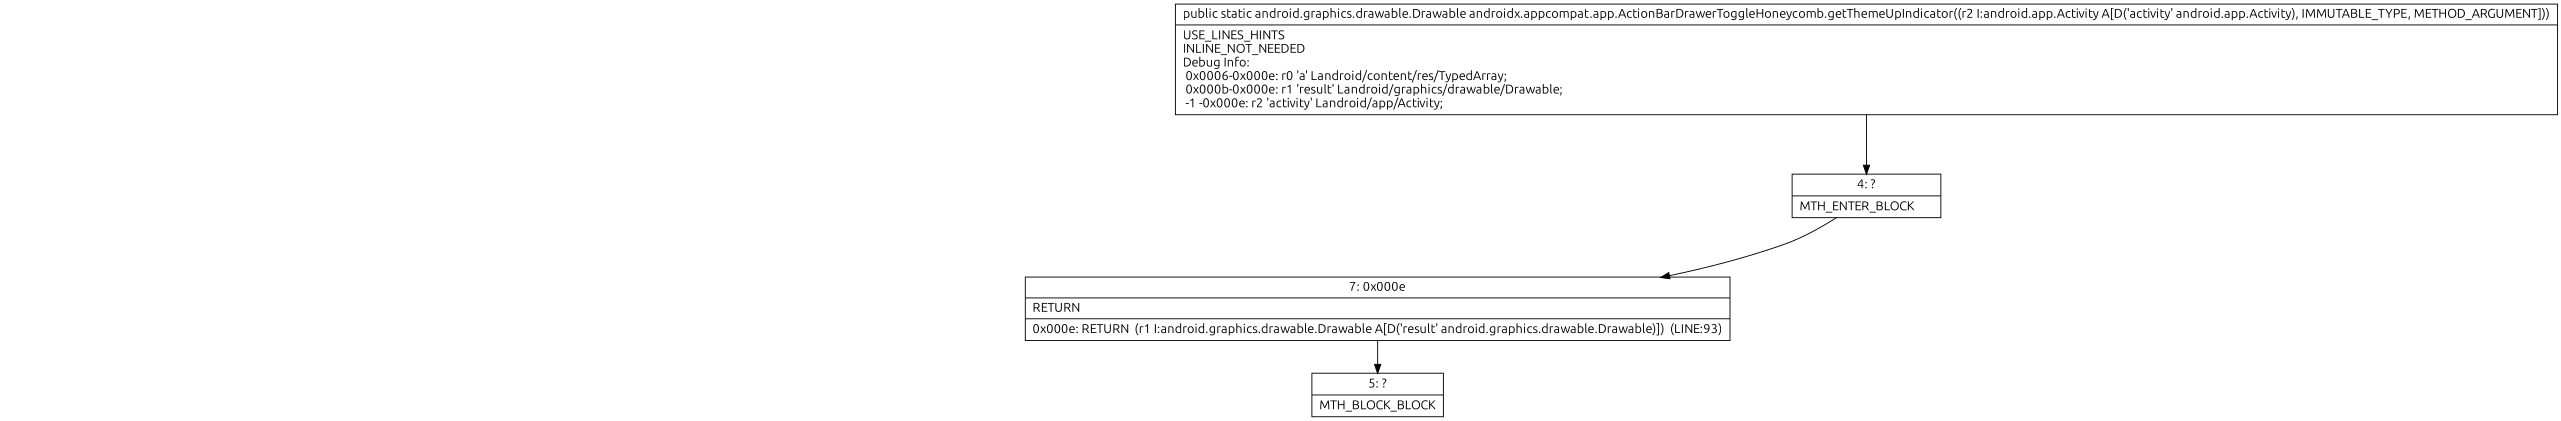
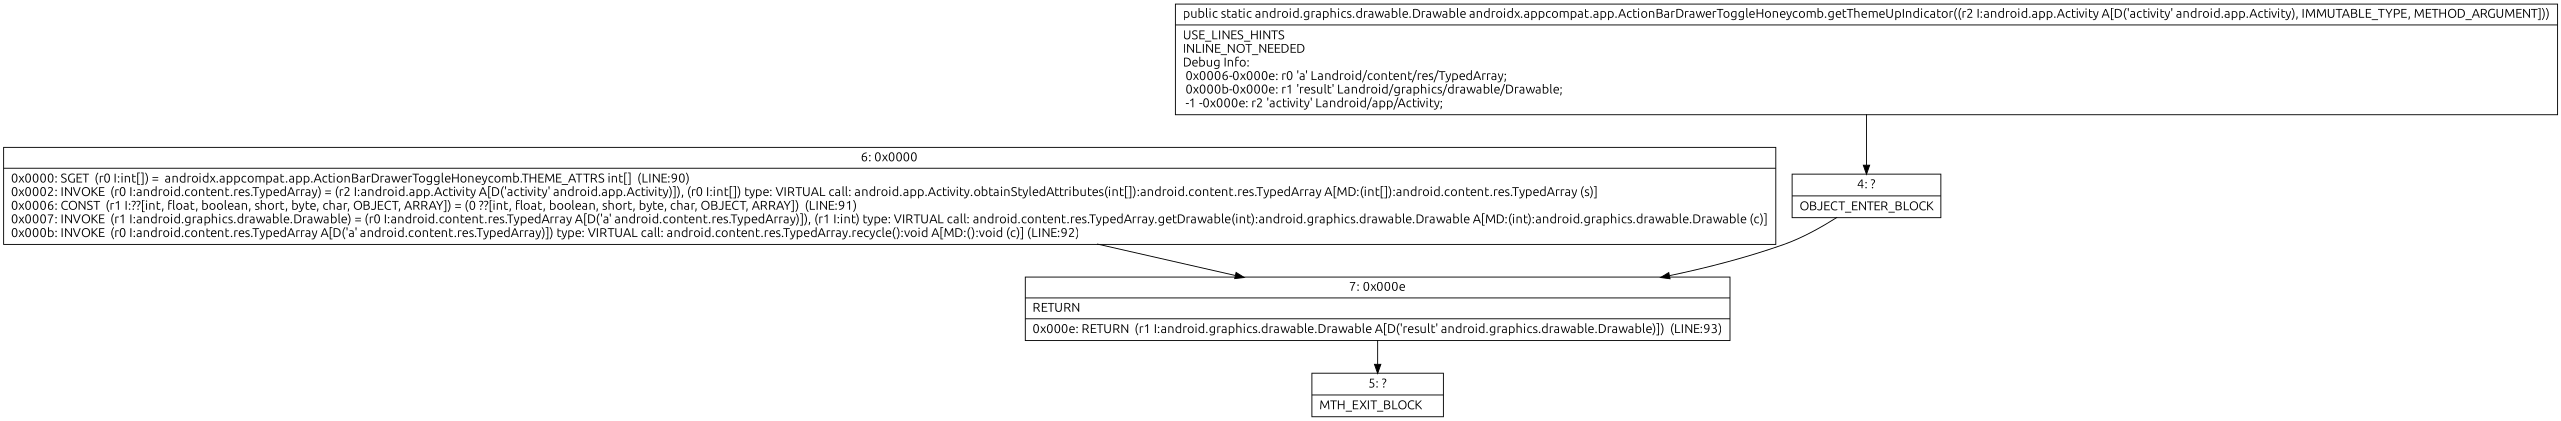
node "6: 0x0000": added
node "4: ?": text "MTH_ENTER_BLOCK" -> "OBJECT_ENTER_BLOCK"
node "5: ?": text "MTH_BLOCK_BLOCK" -> "MTH_EXIT_BLOCK"
